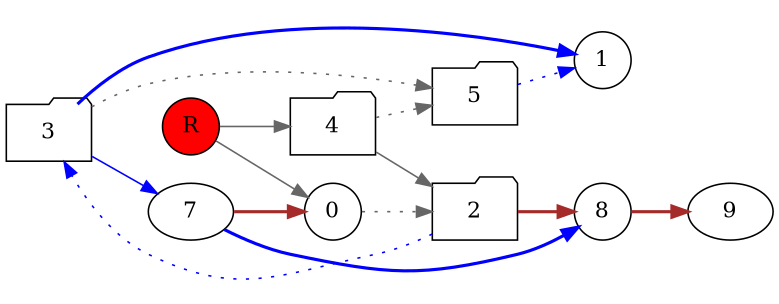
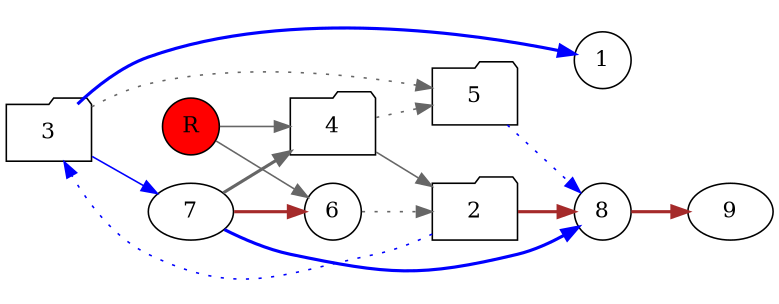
edge "5" -> "1": now "5" -> "8"
edge "7" -> "4": added
node "0": label "0" -> "6"
